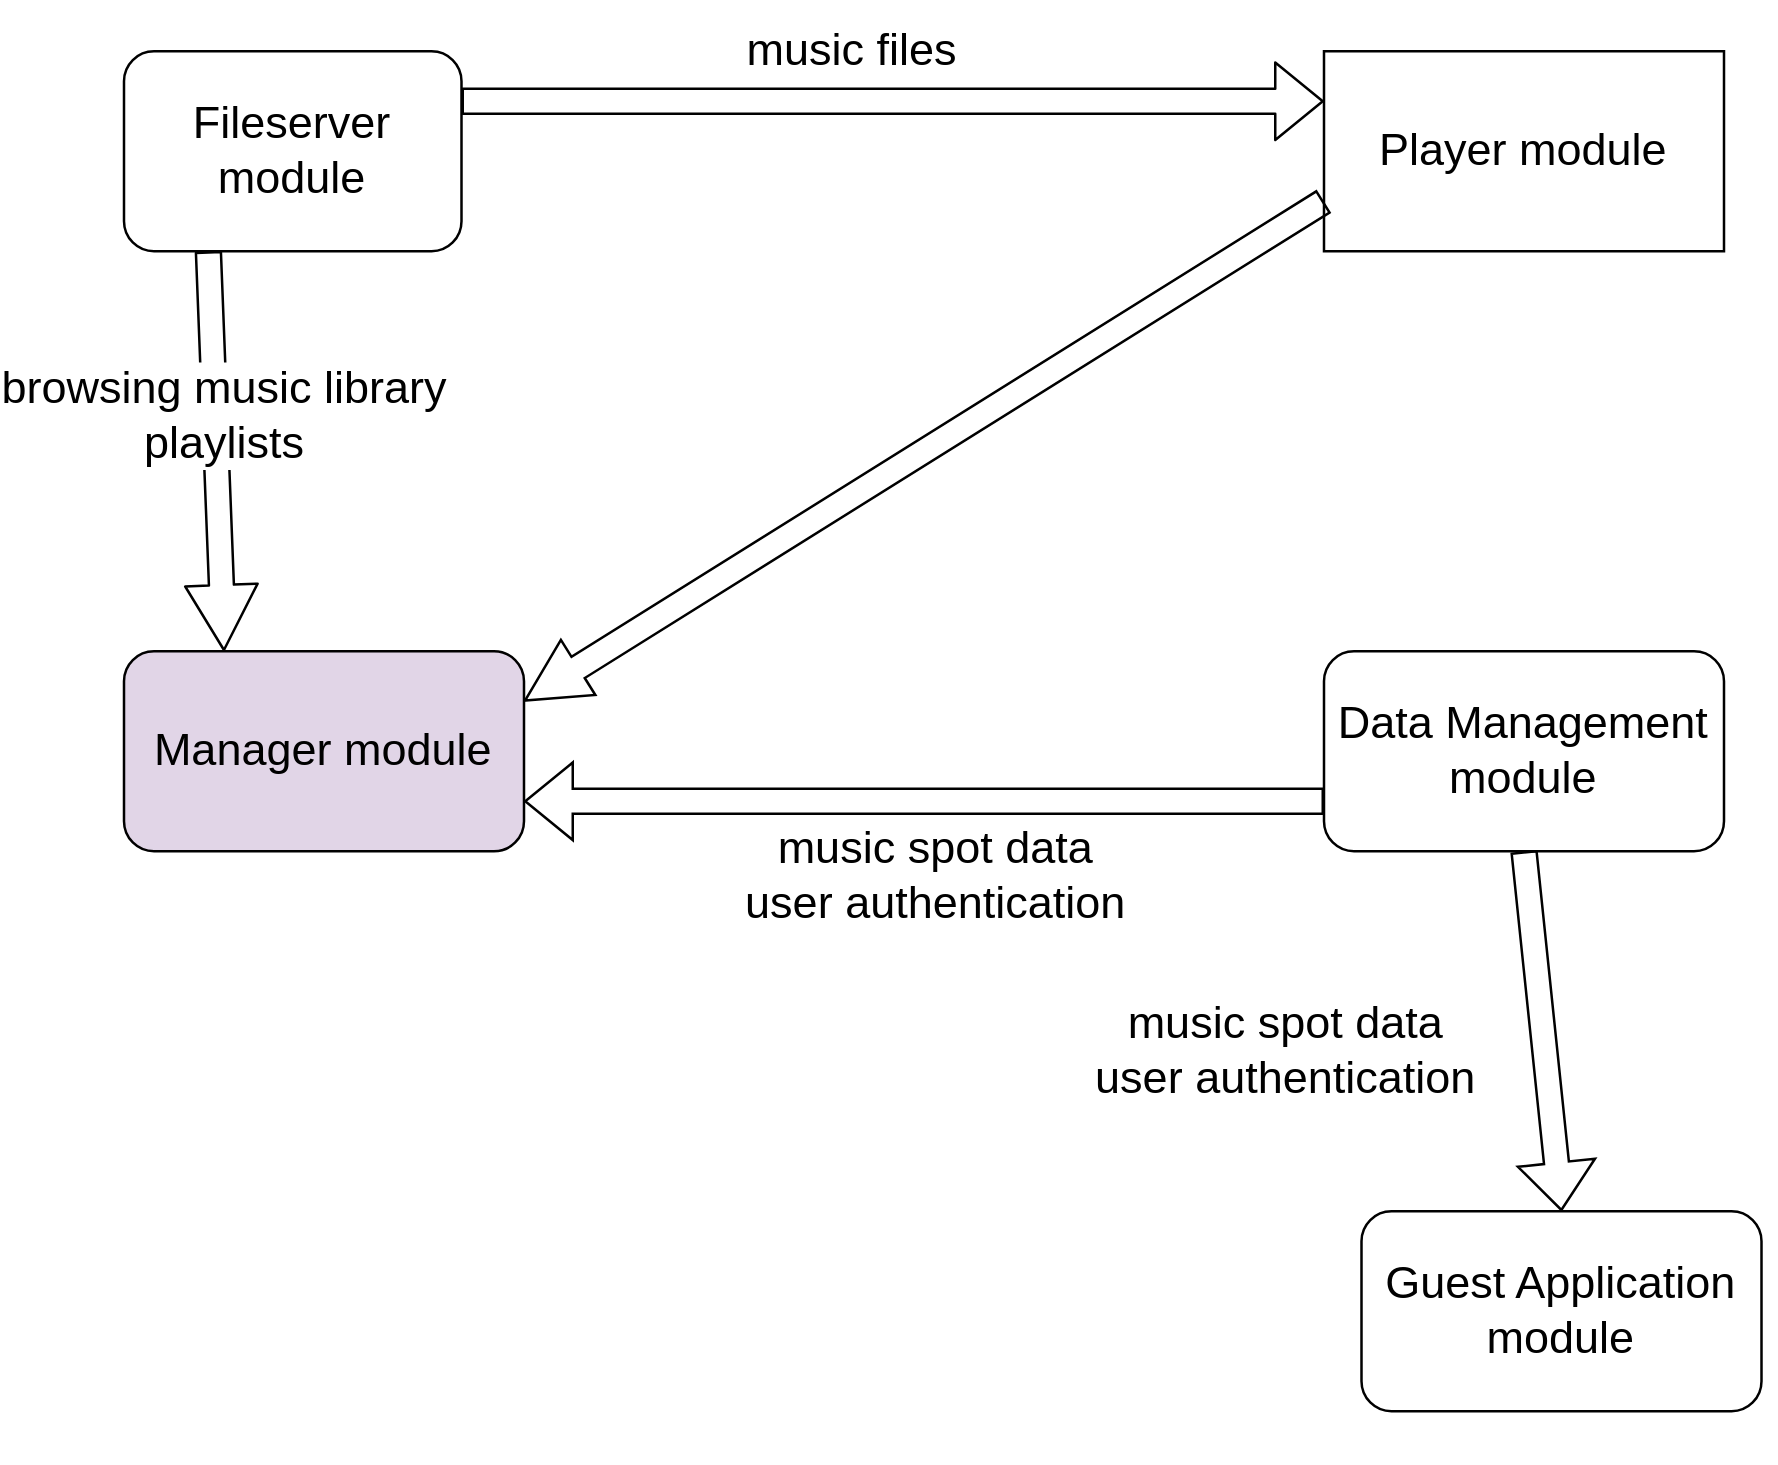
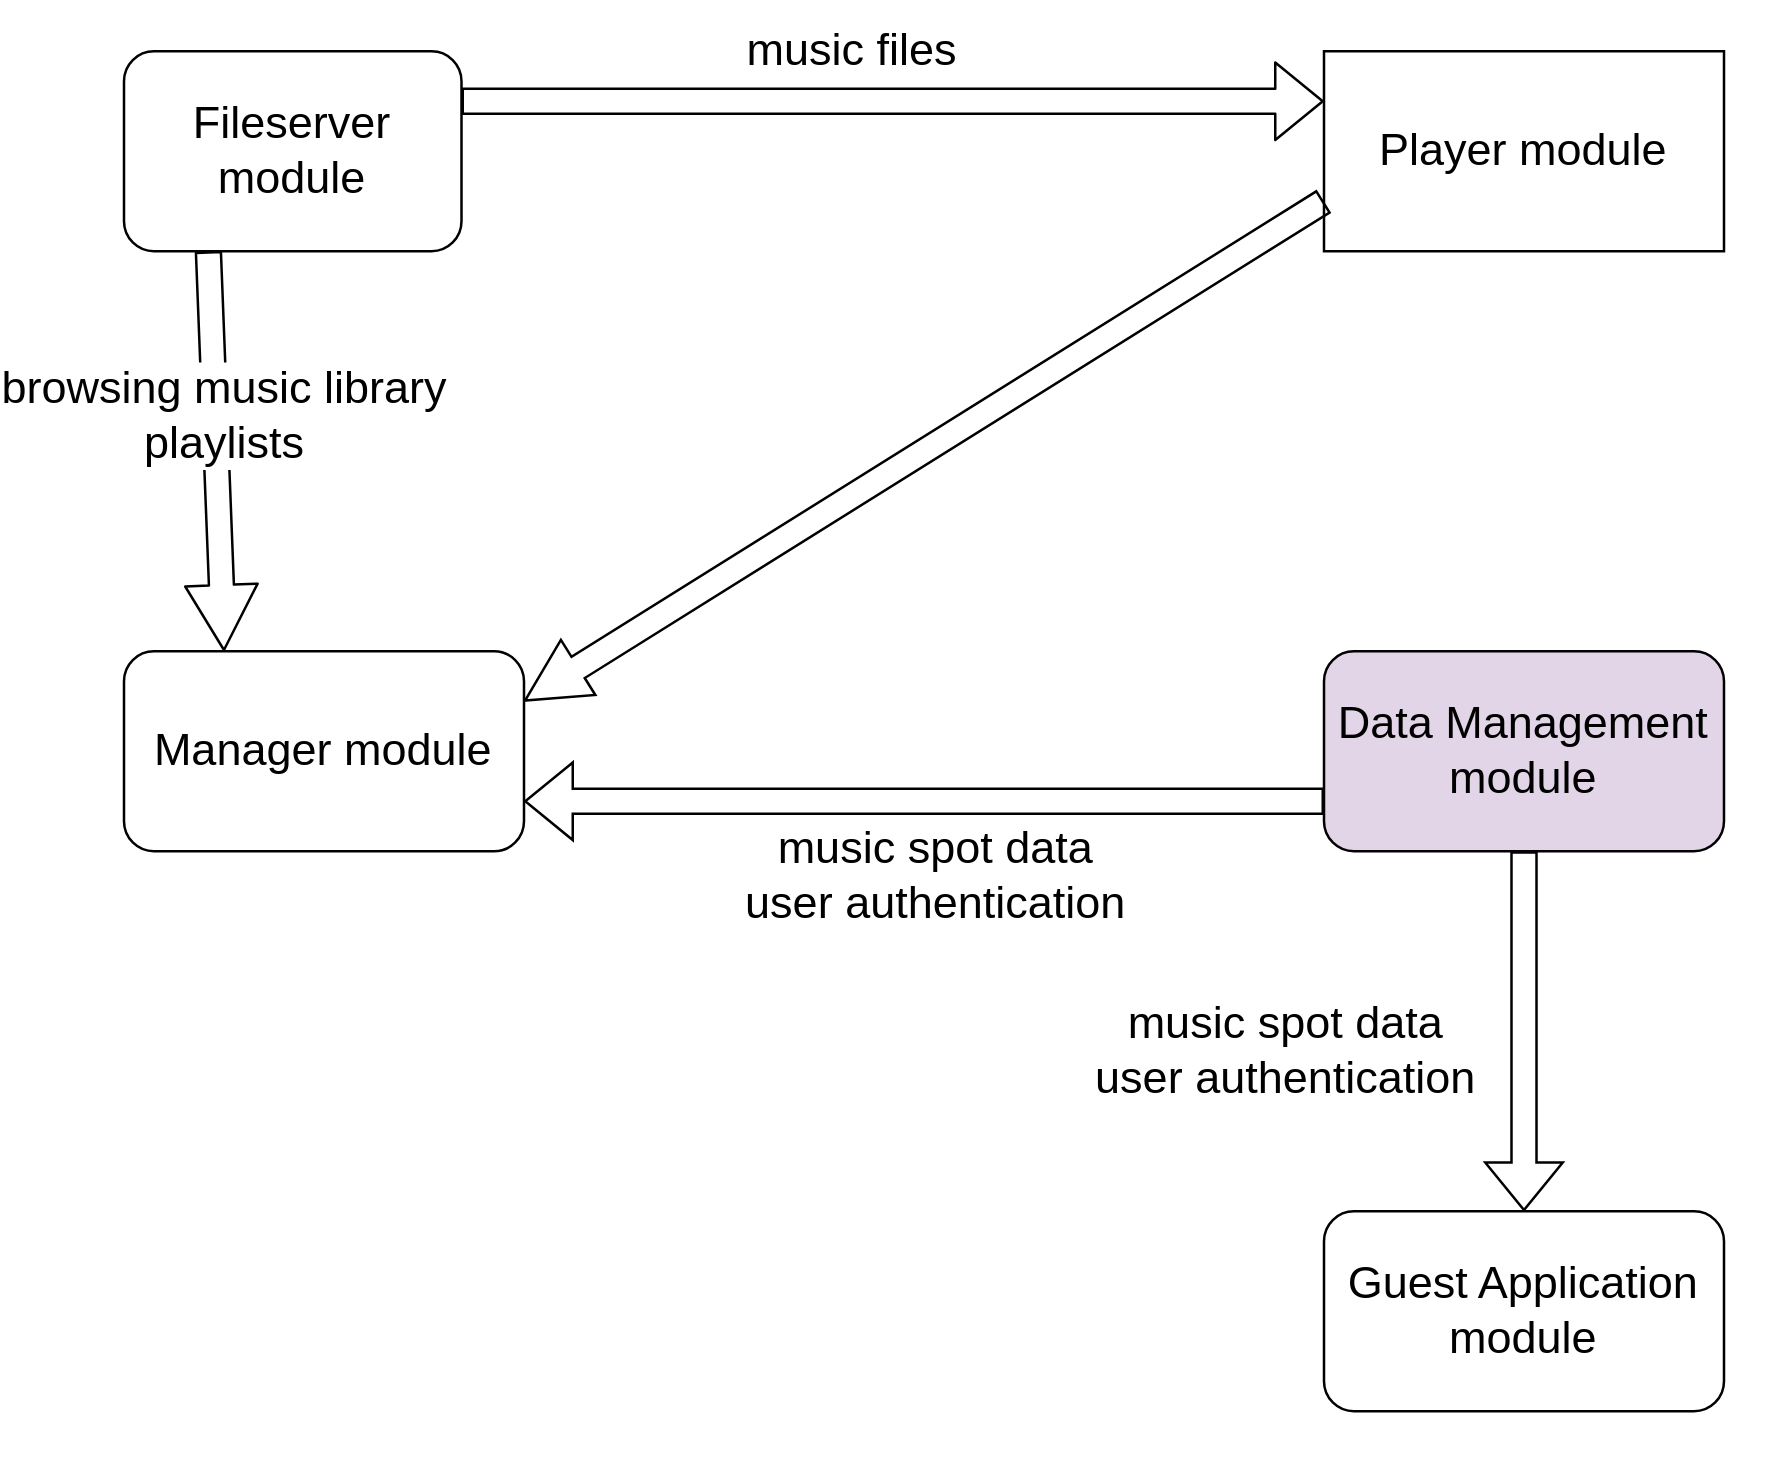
node "Manager module": fillcolor #e1d5e7 -> #ffffff
node "Data Management module": fillcolor #ffffff -> #e1d5e7
node "Guest Application module": moved (1561, 1311) -> (1524, 1311)
